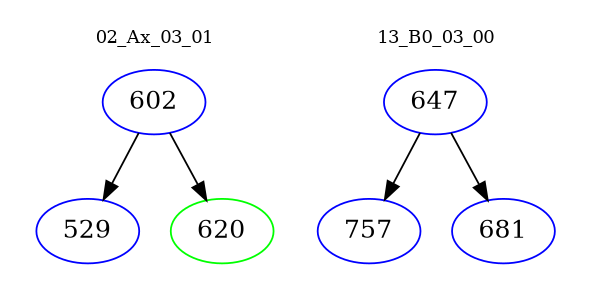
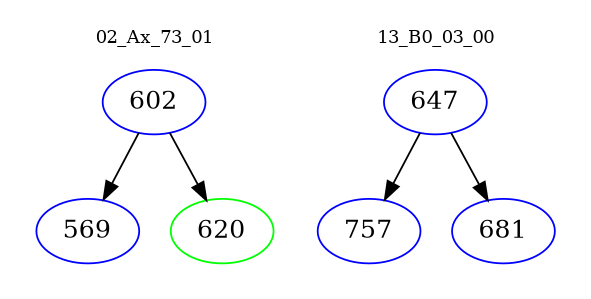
cluster "02_Ax_03_01": label "02_Ax_03_01" -> "02_Ax_73_01"
node "529": label "529" -> "569"
